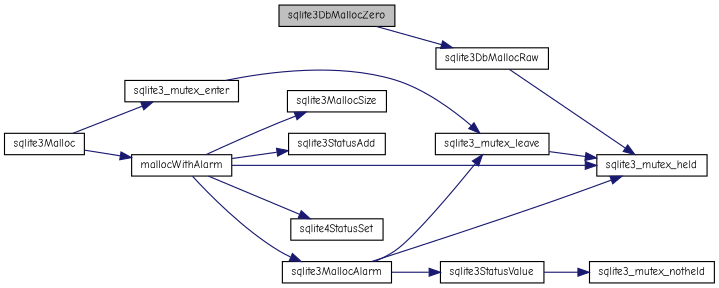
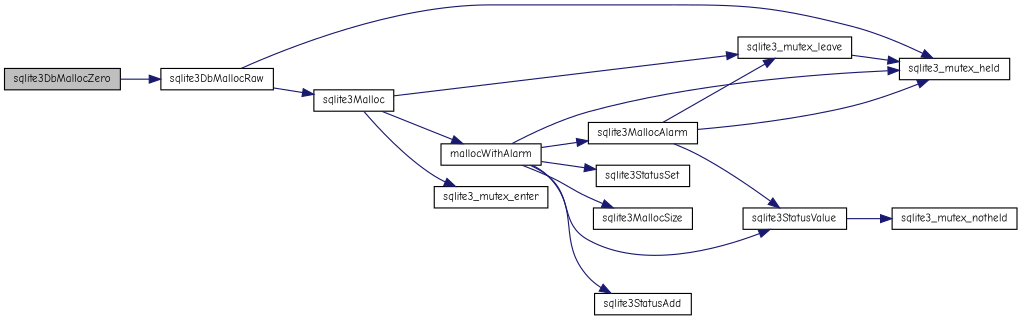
edge "sqlite3_mutex_enter" -> "sqlite3_mutex_leave": now "sqlite3Malloc" -> "sqlite3_mutex_leave"
edge "sqlite3DbMallocRaw" -> "sqlite3Malloc": added
node "sqlite4StatusSet": label "sqlite4StatusSet" -> "sqlite3StatusSet"
edge "mallocWithAlarm" -> "sqlite3StatusValue": added
